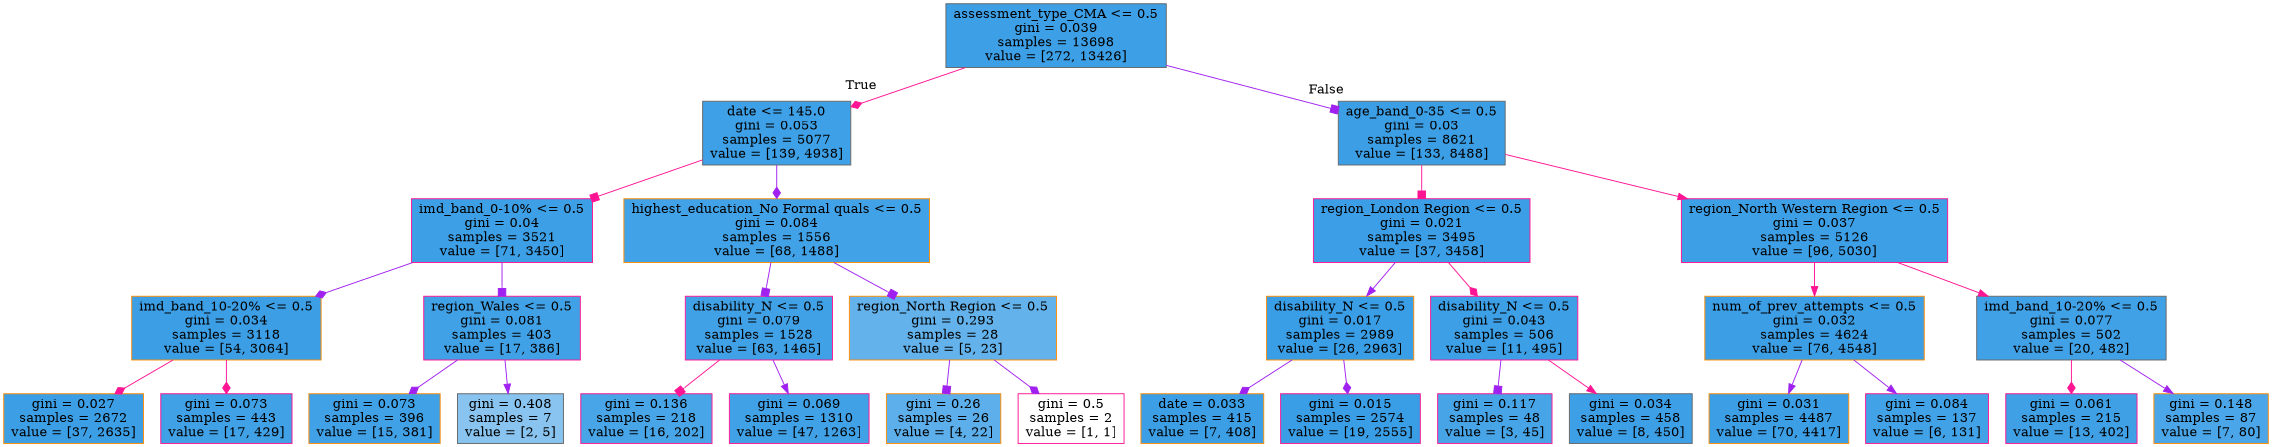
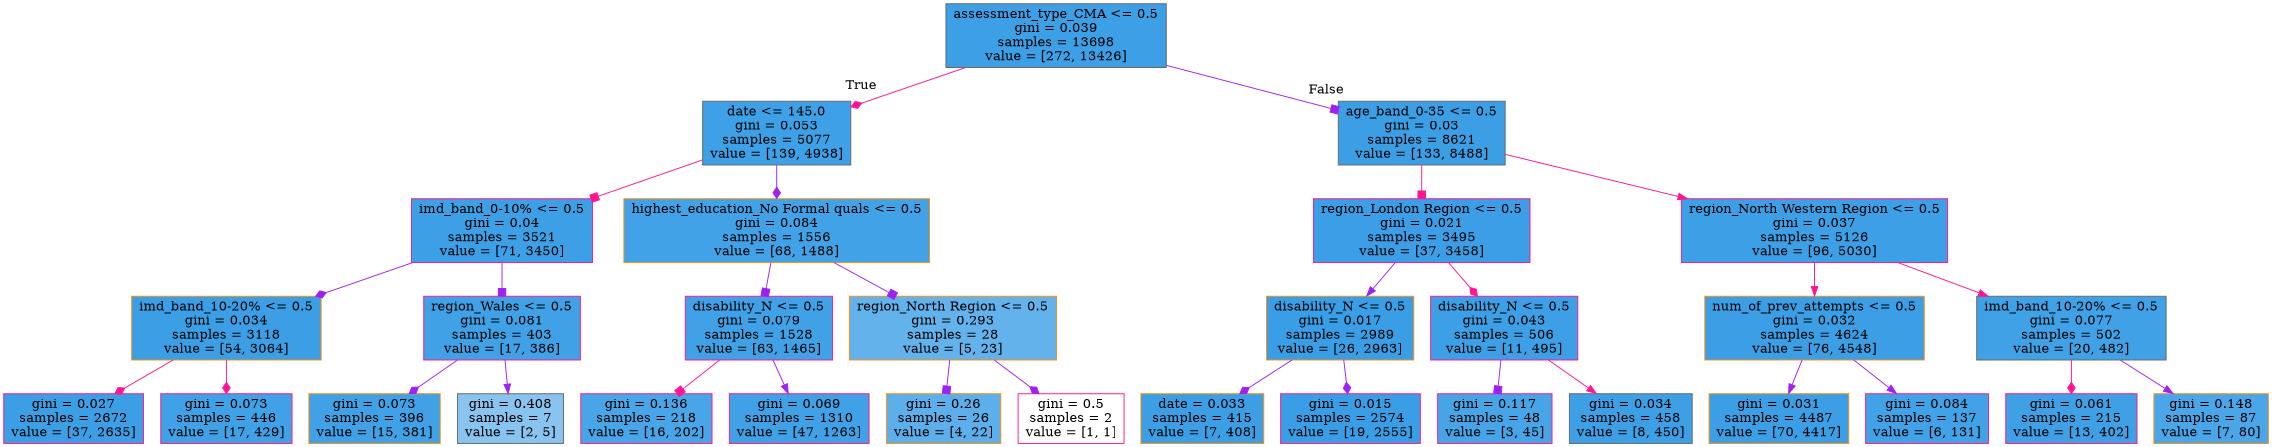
node "gini = 0.027 samples = 2672 value = [37, 2635]": color darkorange -> deeppink
node "gini = 0.073 samples = 443 value = [17, 429]": label "gini = 0.073 samples = 443 value = [17, 429]" -> "gini = 0.073 samples = 446 value = [17, 429]"
